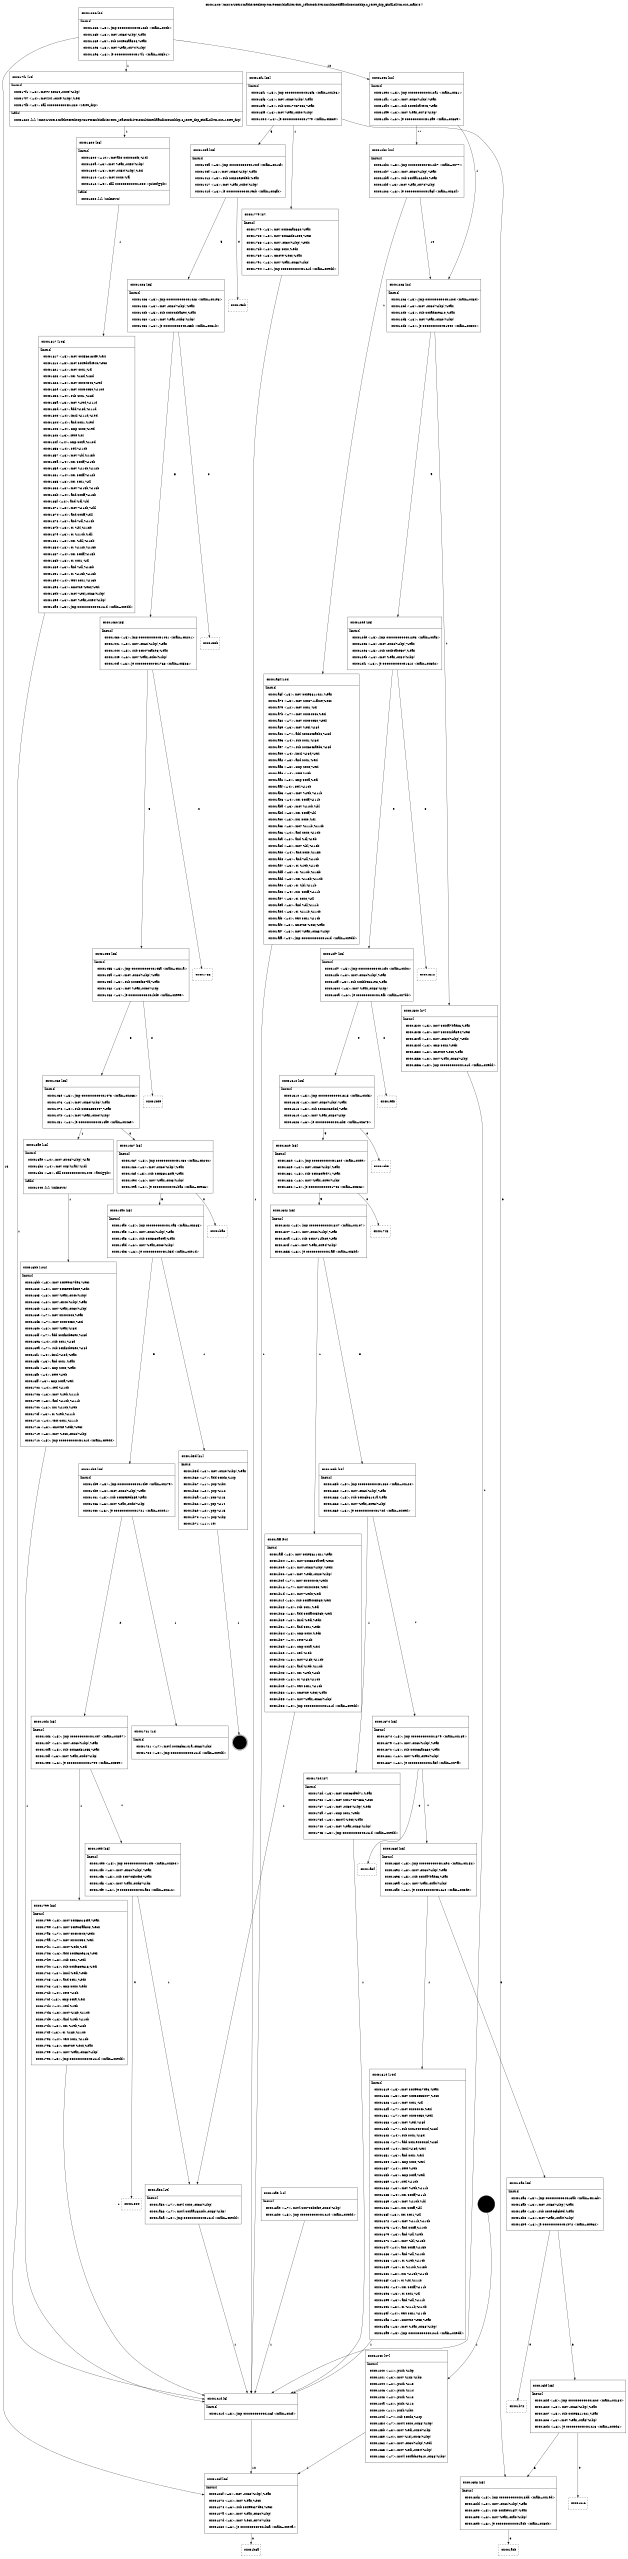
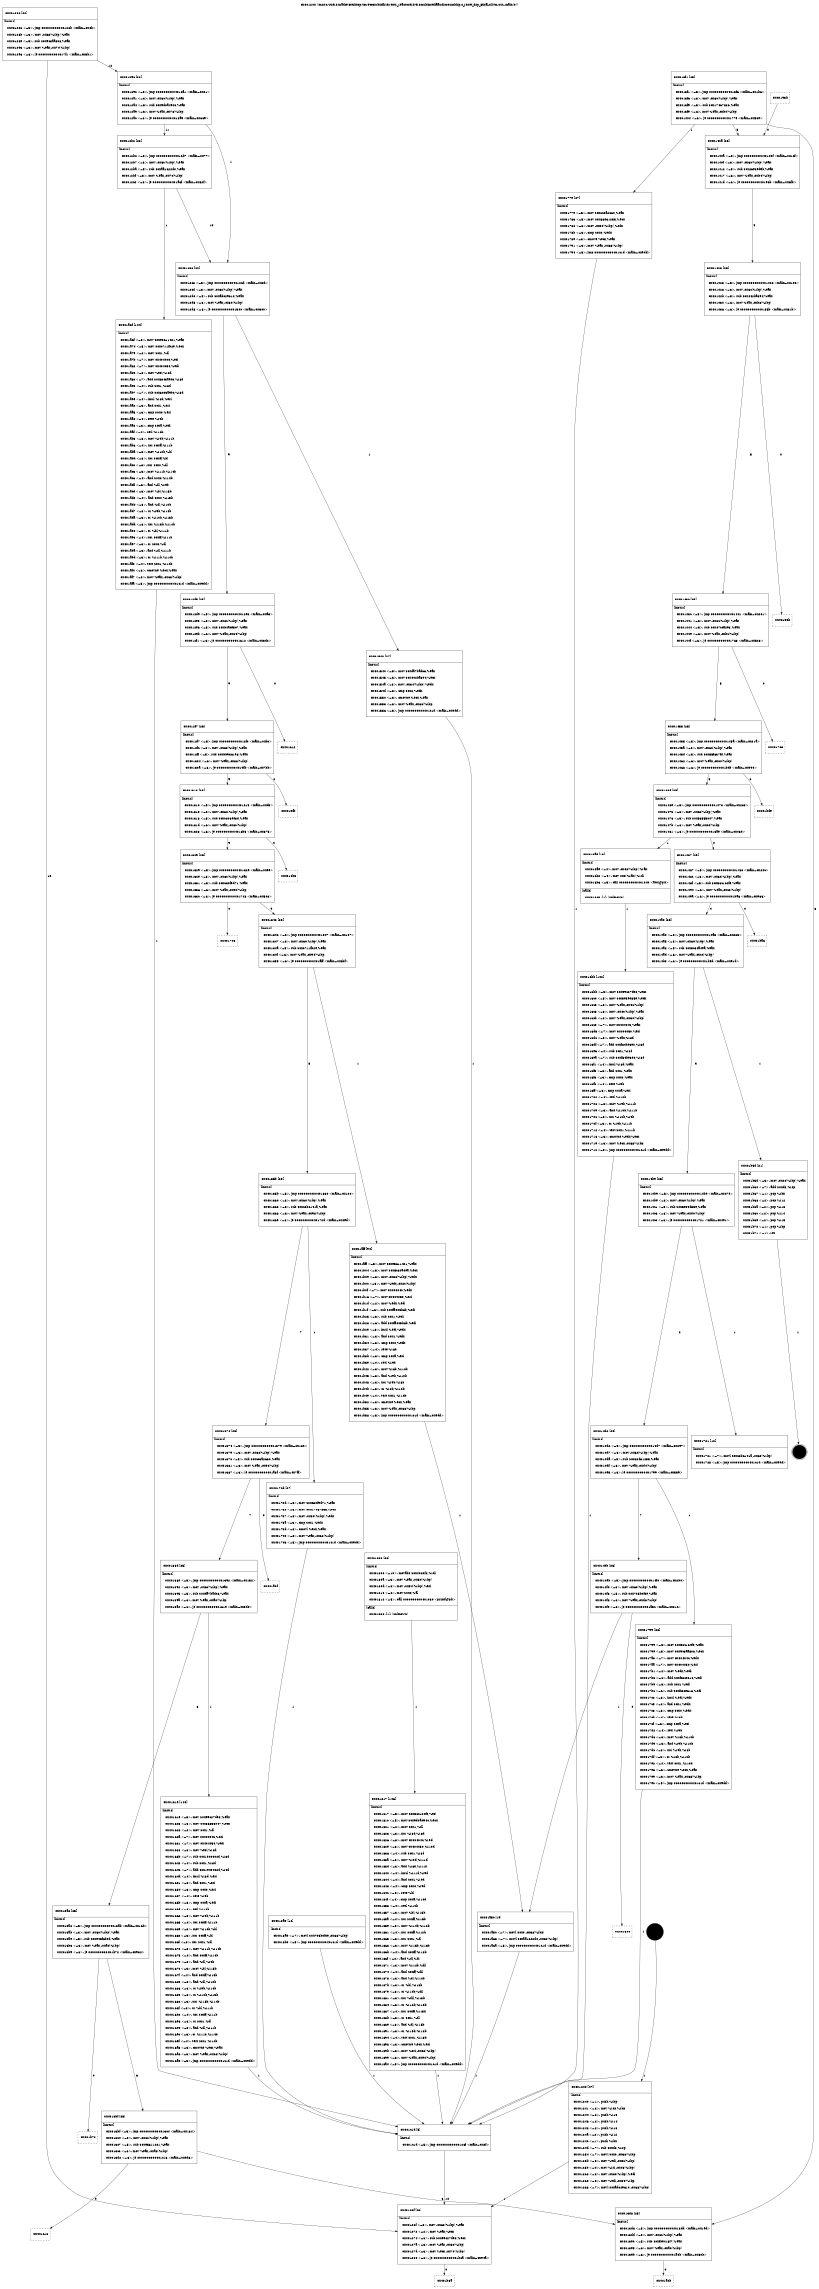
node "0x4017f1 [15]": removed
edge "0x40140a [25]" -> "0x40193b": reversed
edge "0x401487 [25]" -> "0x4014a0 [25]": label " 5" -> " 4"
